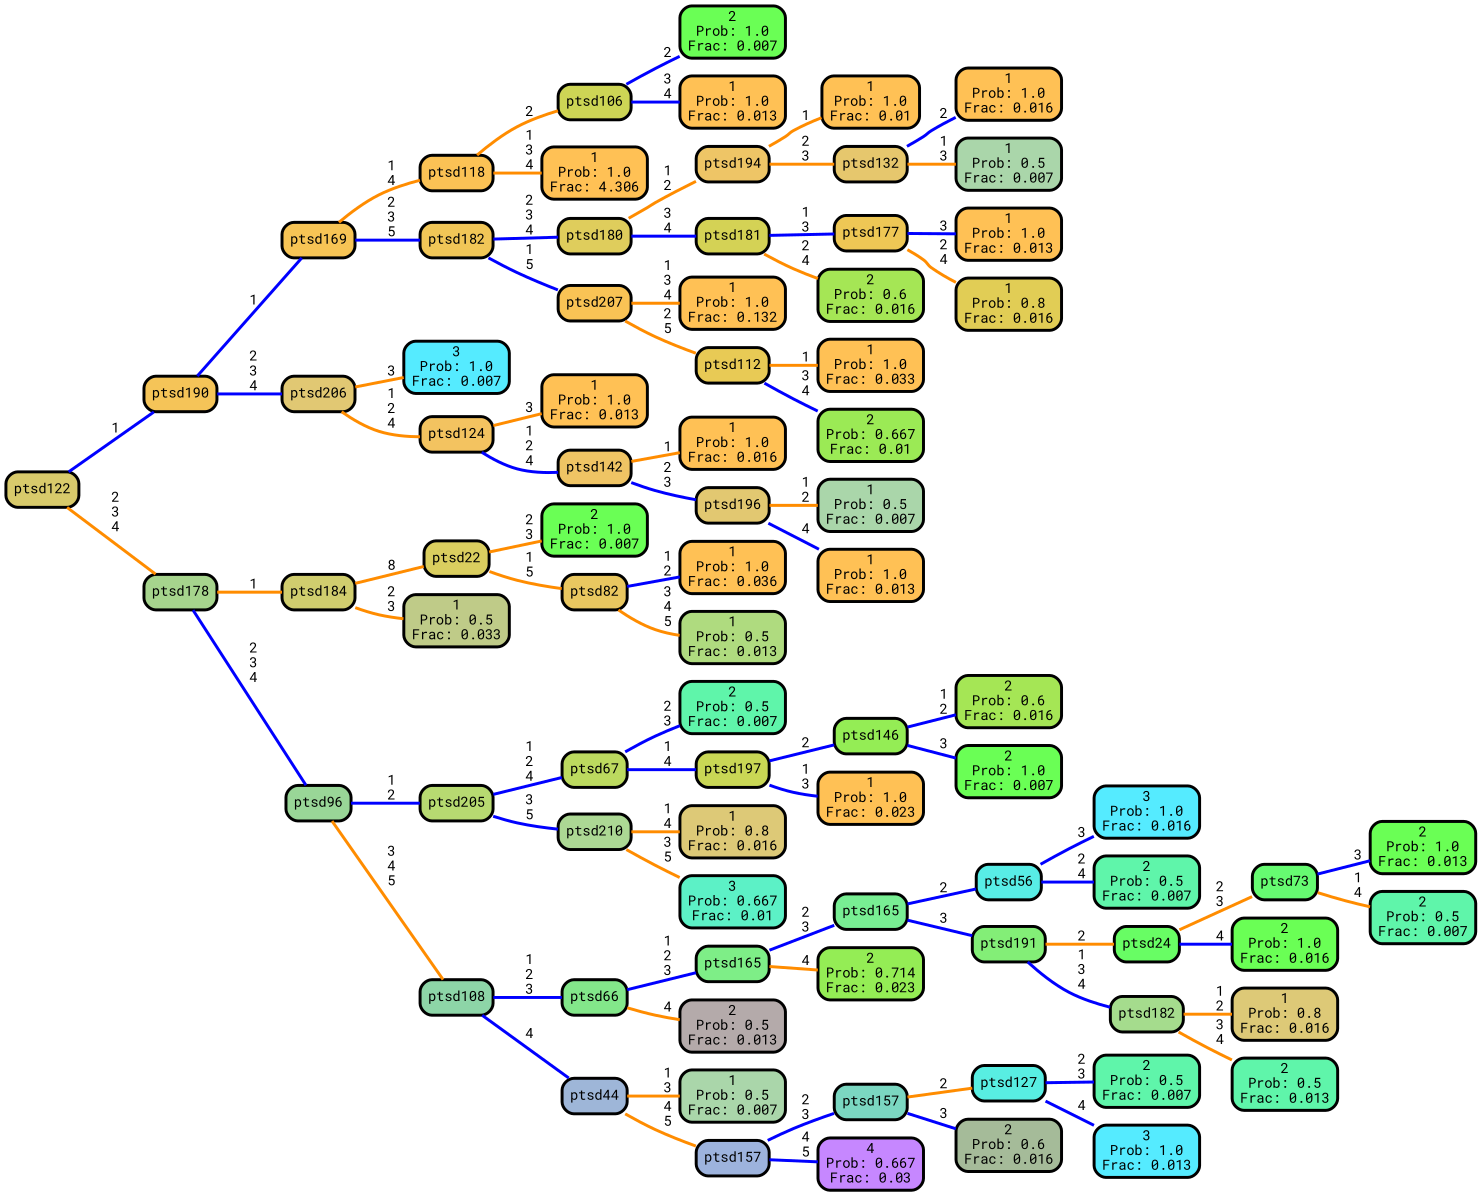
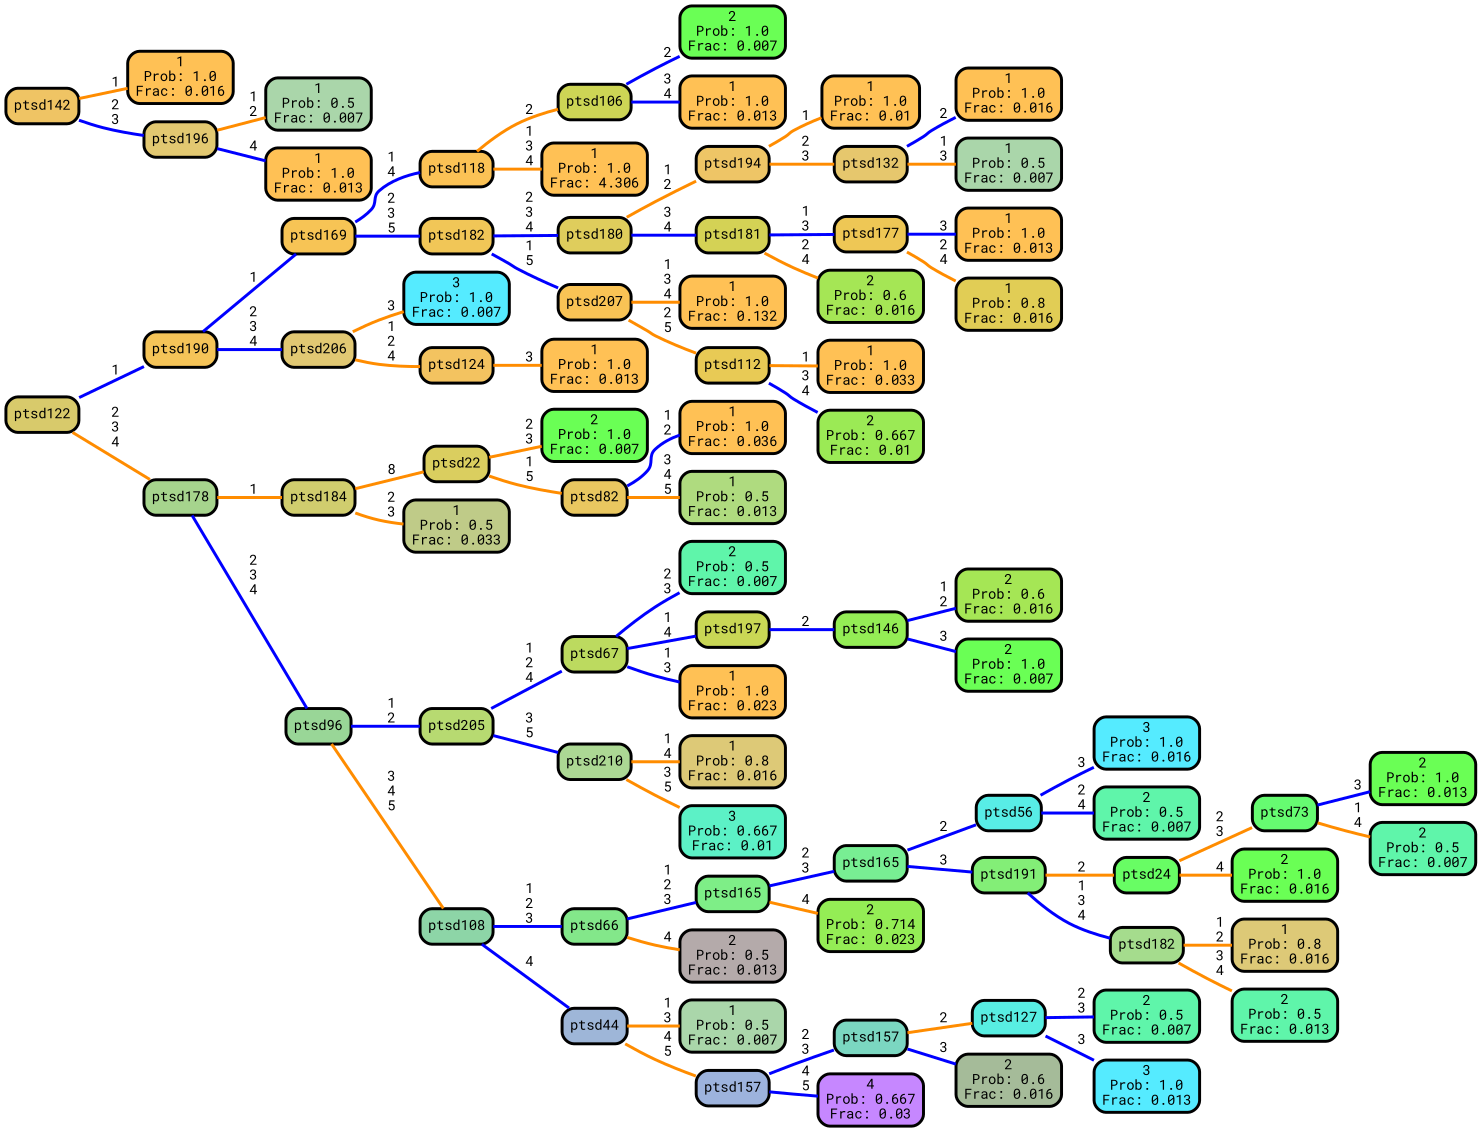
edge "ptsd118" -- "ptsd169": color darkorange -> blue
edge "ptsd124" -- "ptsd142": removed, label "1 2 4"
edge "ptsd197" -- "1 Prob: 1.0 Frac: 0.023": now "ptsd67" -- "1 Prob: 1.0 Frac: 0.023"
edge "ptsd24" -- "2 Prob: 1.0 Frac: 0.016": color blue -> darkorange
edge "ptsd127" -- "3 Prob: 1.0 Frac: 0.013": label " 4" -> " 3"
